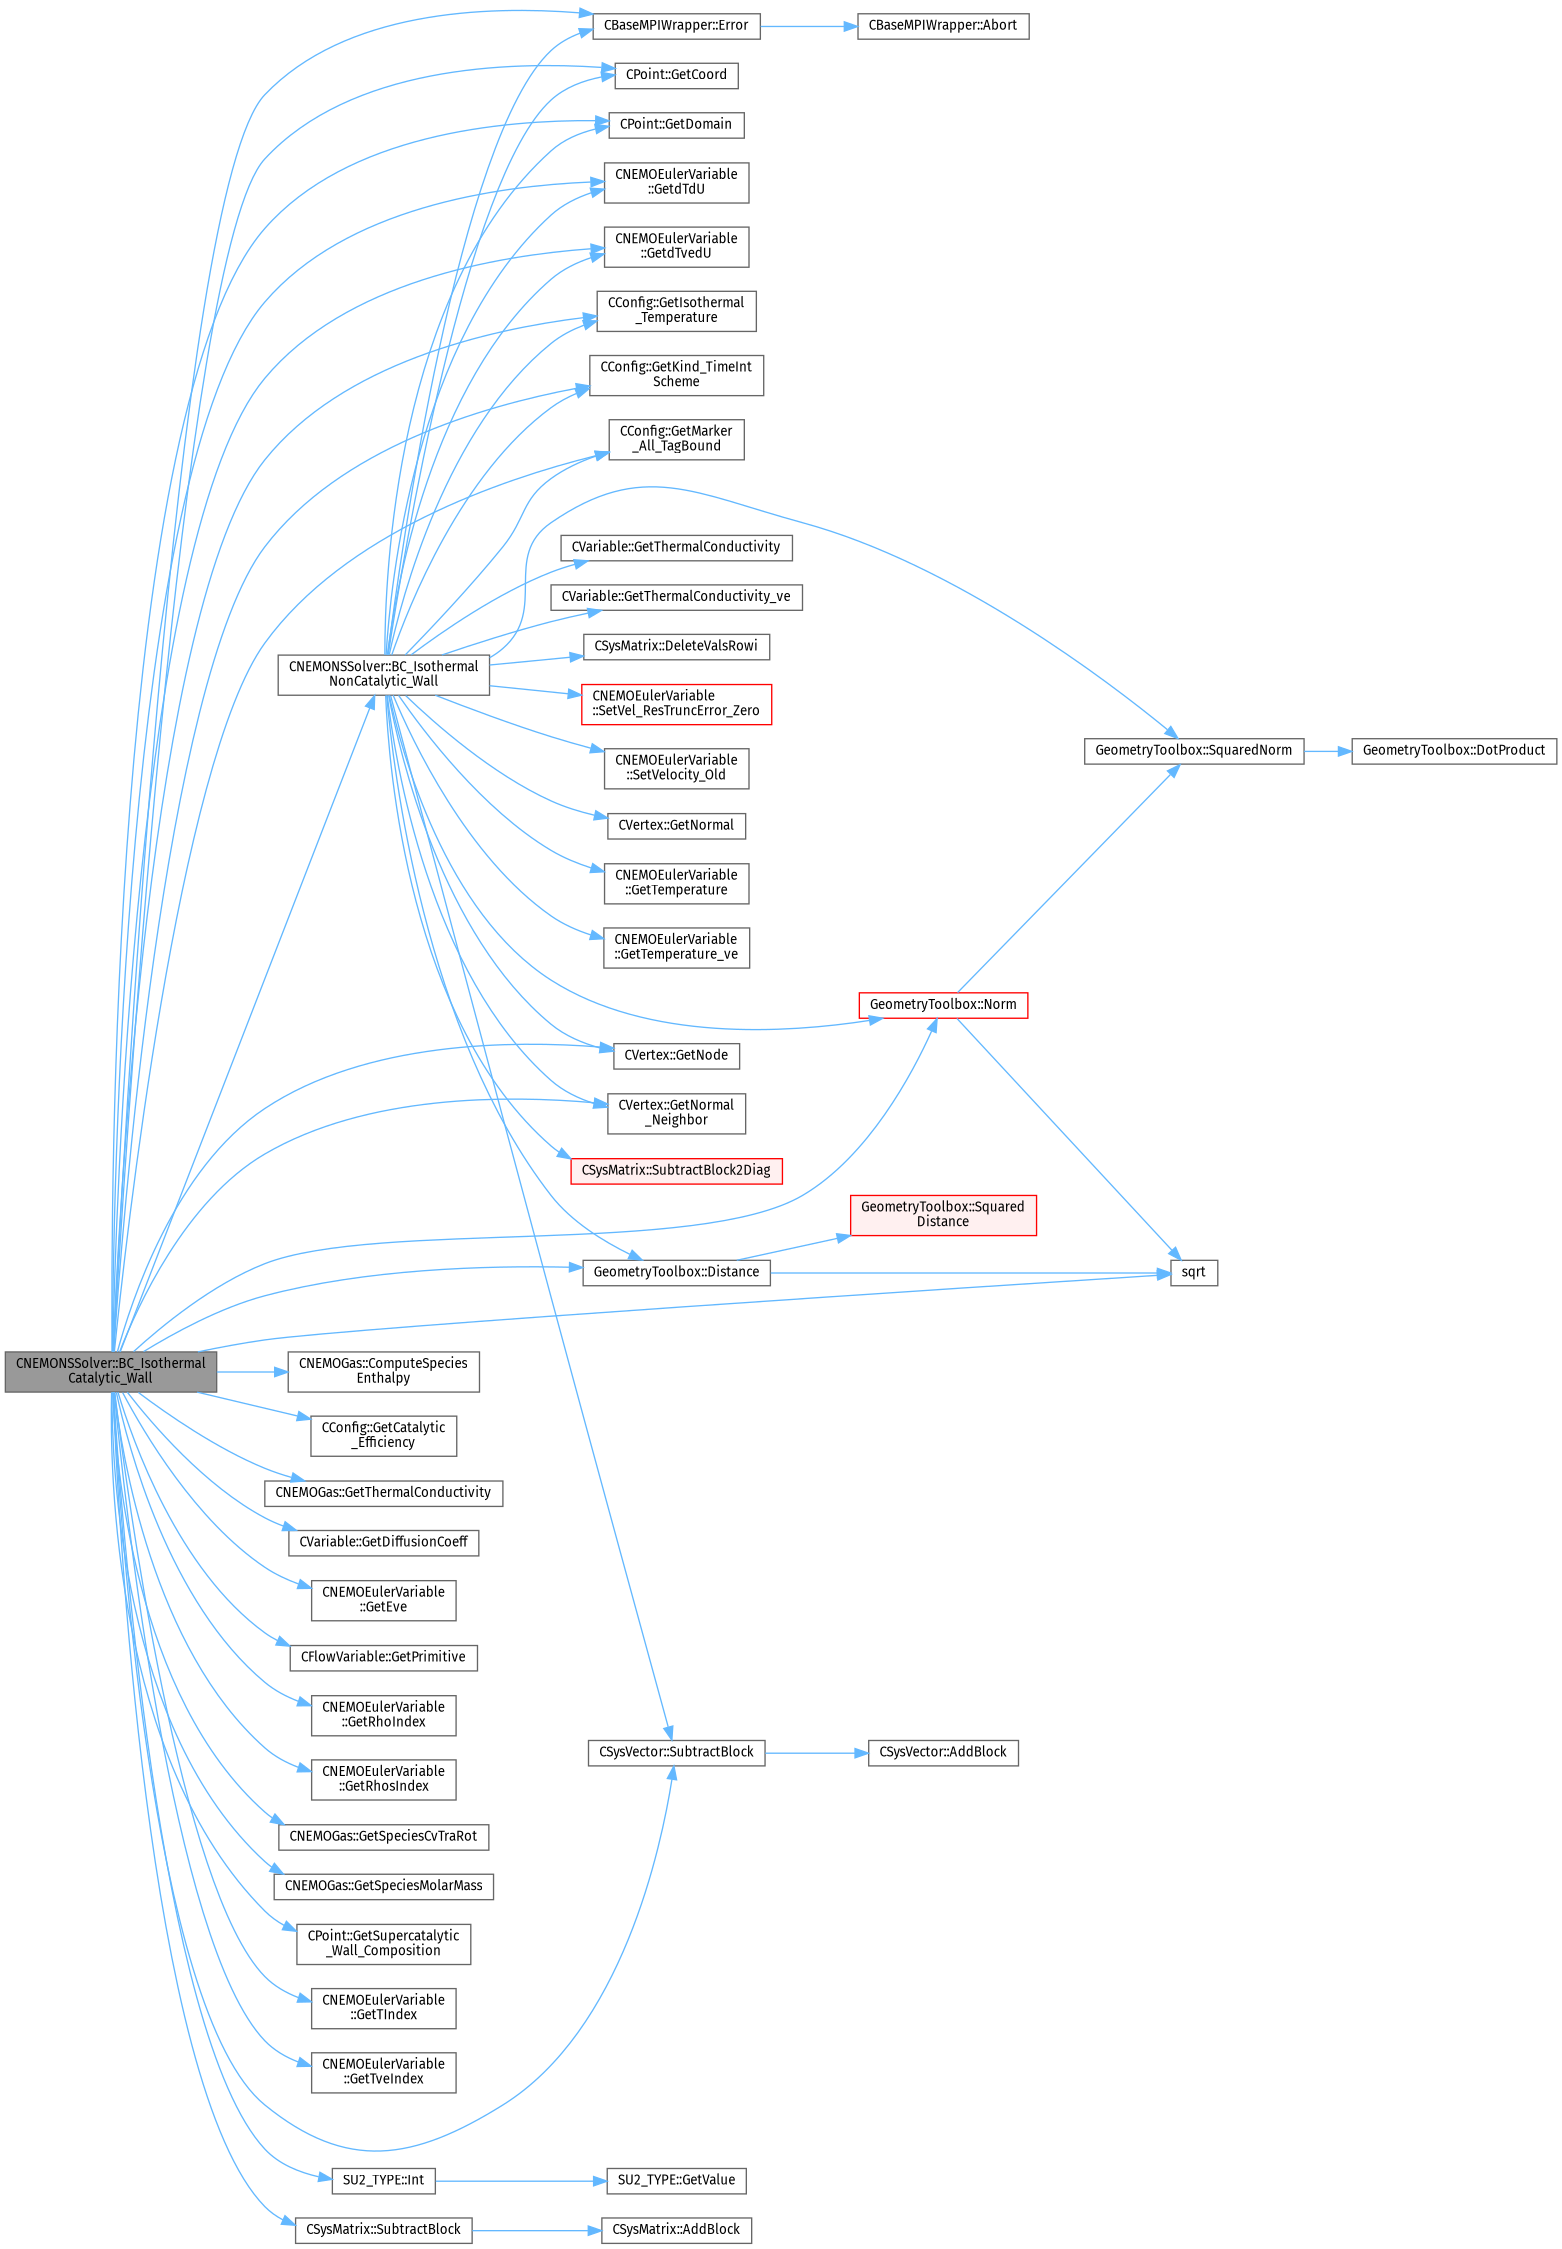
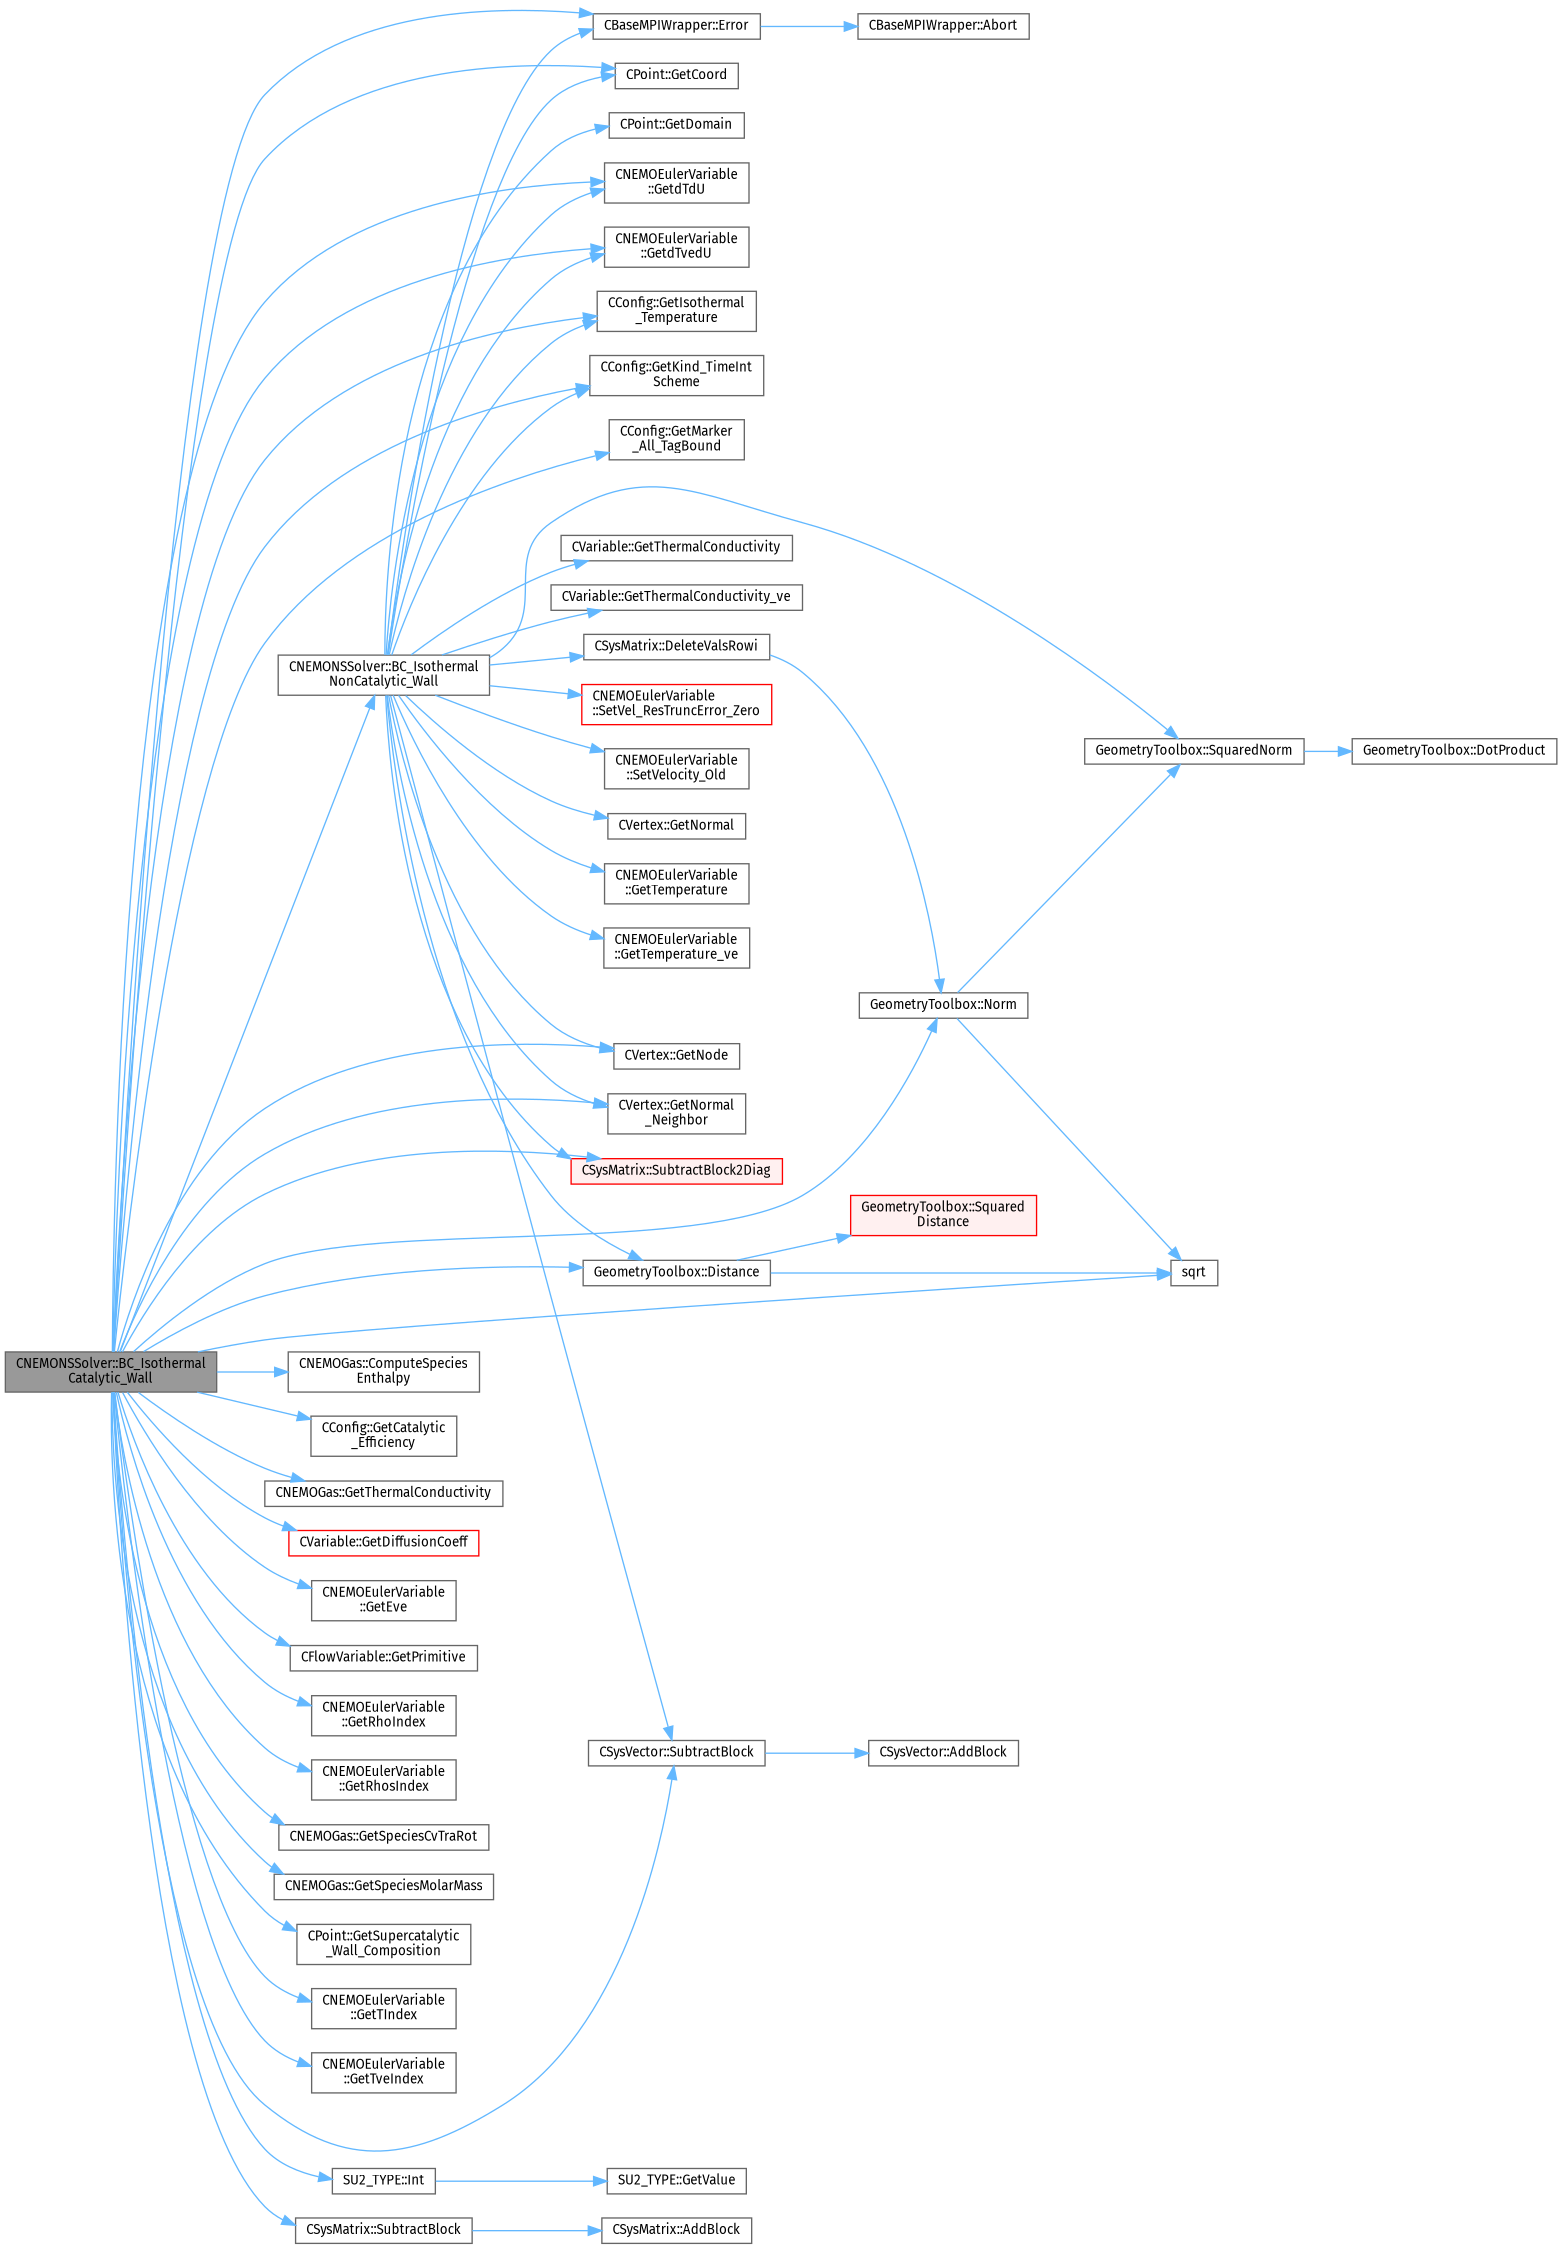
edge "CNEMONSSolver::BC_Isothermal NonCatalytic_Wall" -> "CConfig::GetMarker _All_TagBound": removed
edge "CNEMONSSolver::BC_Isothermal Catalytic_Wall" -> "CPoint::GetDomain": now "CNEMONSSolver::BC_Isothermal Catalytic_Wall" -> "CSysMatrix::SubtractBlock2Diag"
edge "CNEMONSSolver::BC_Isothermal NonCatalytic_Wall" -> "GeometryToolbox::Norm": now "CSysMatrix::DeleteValsRowi" -> "GeometryToolbox::Norm"
node "GeometryToolbox::Norm": color red -> grey40
node "CVariable::GetDiffusionCoeff": color grey40 -> red
